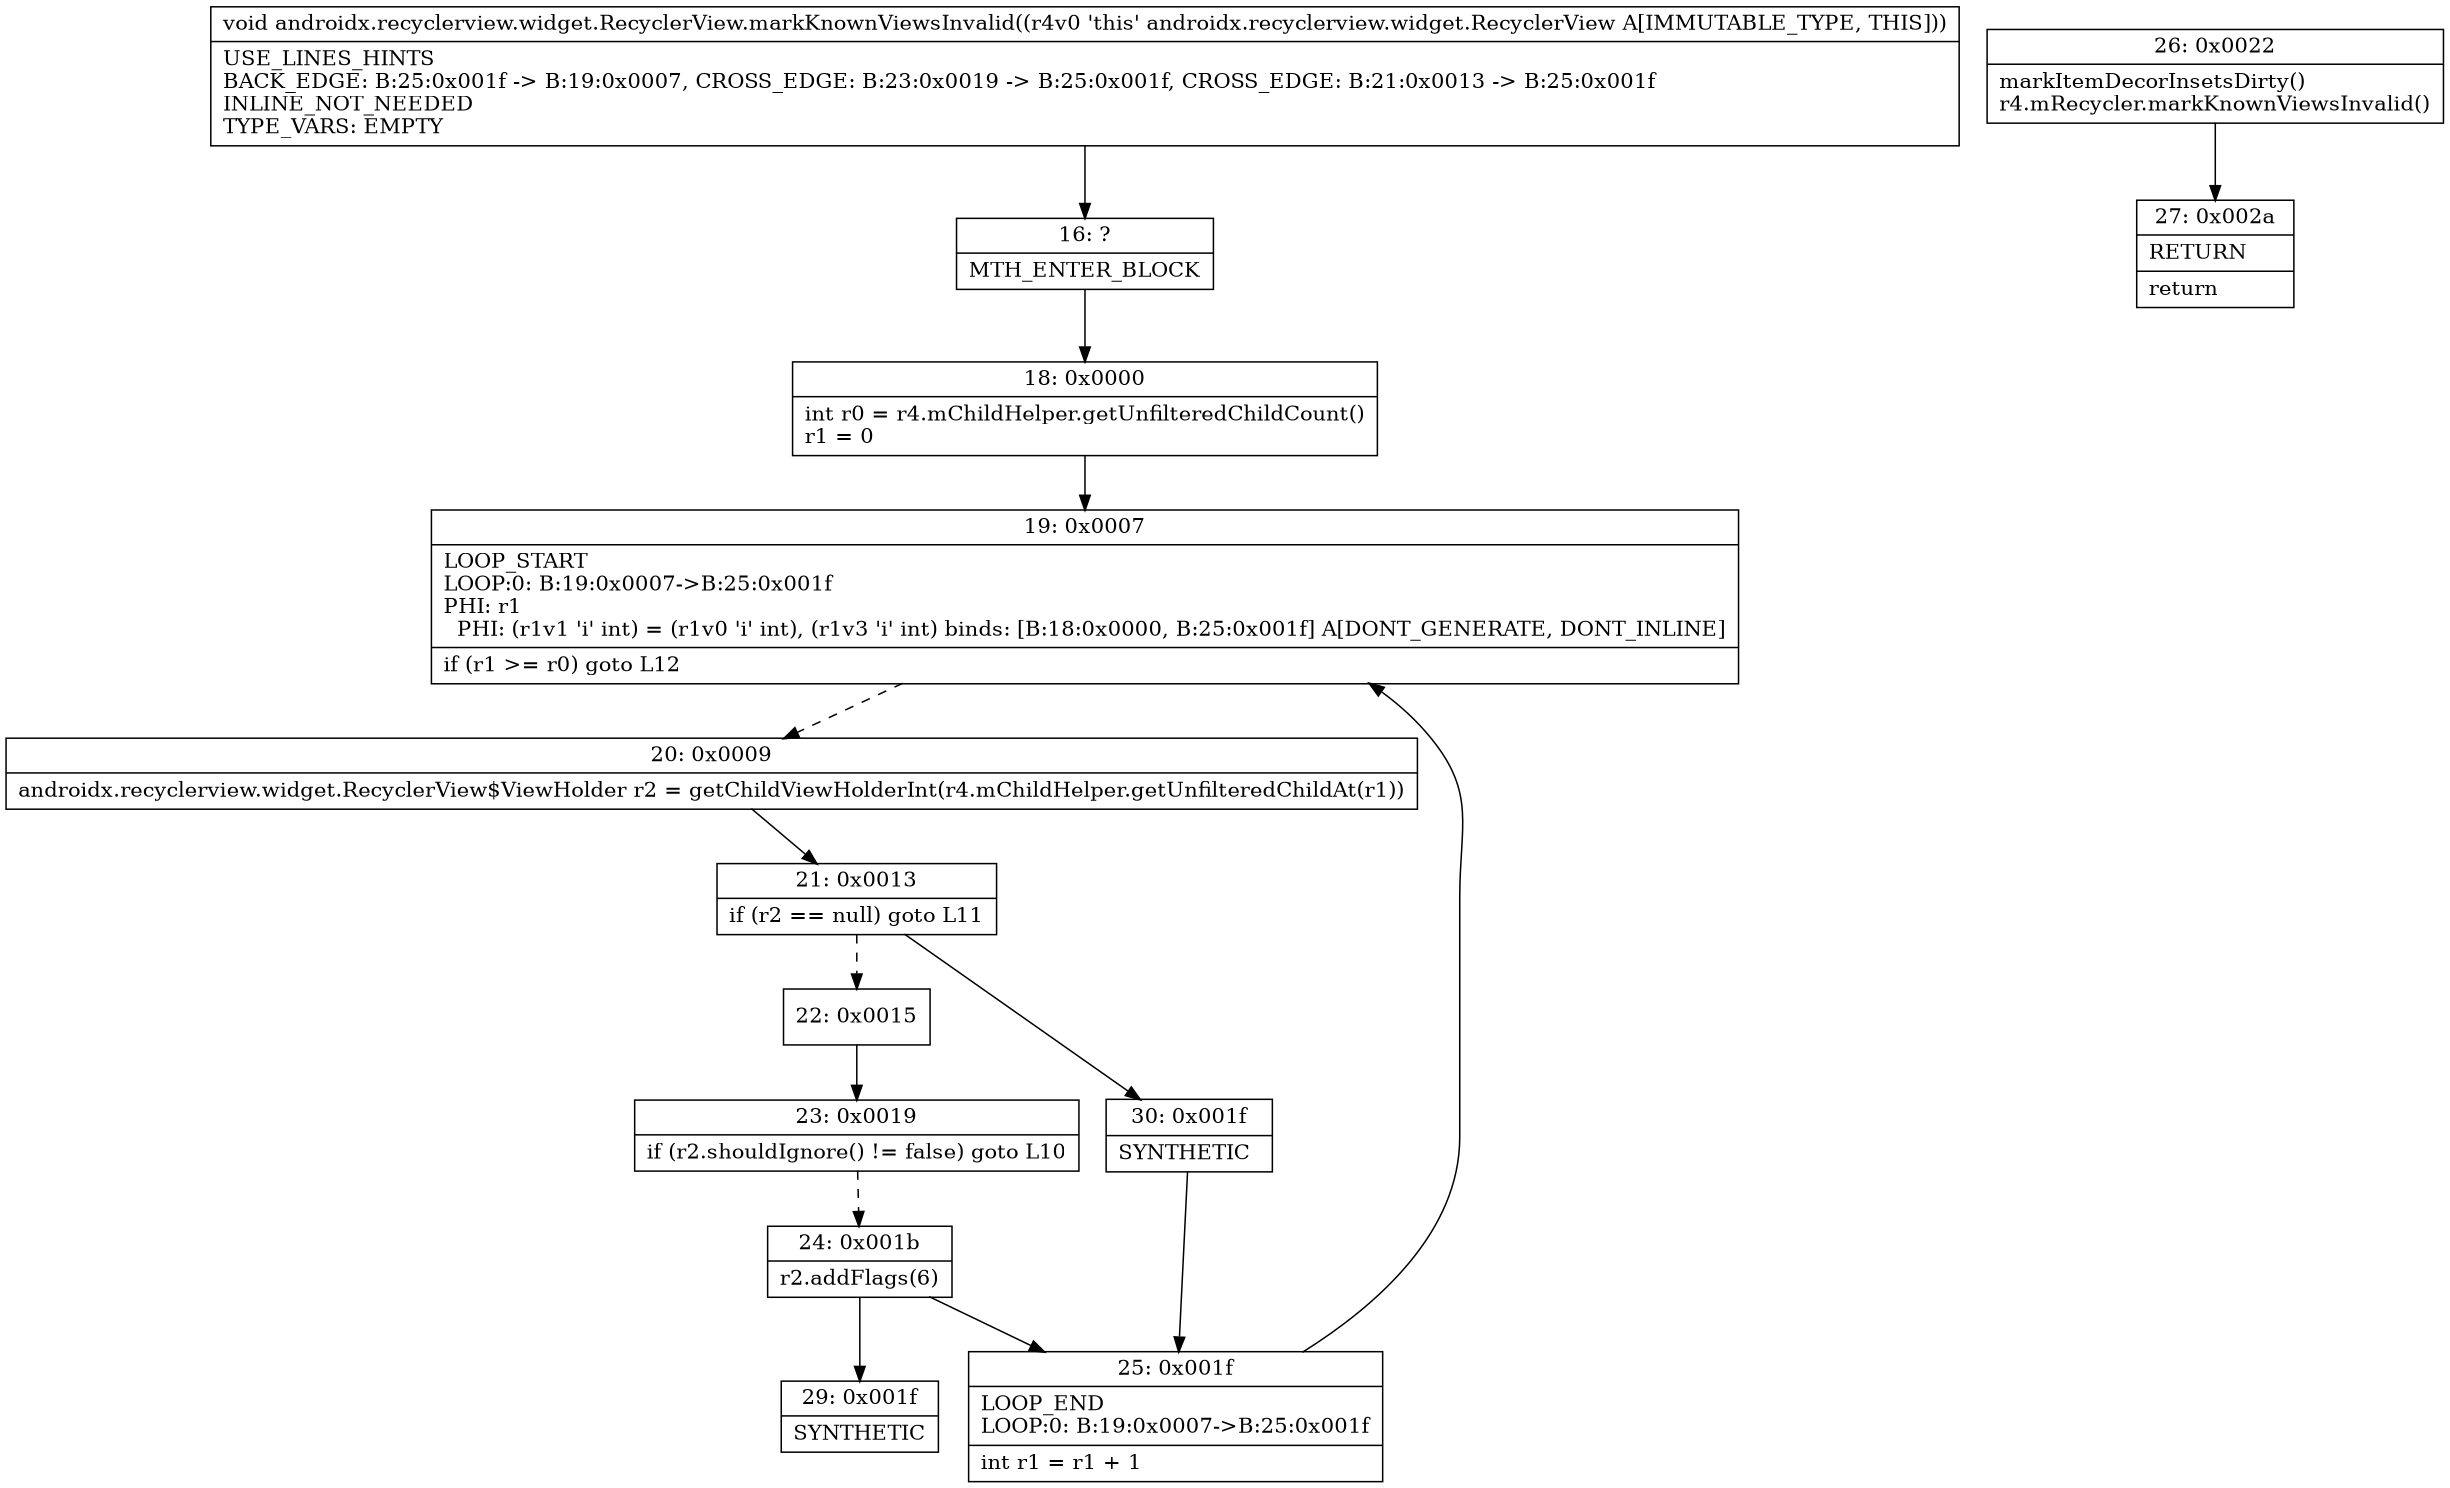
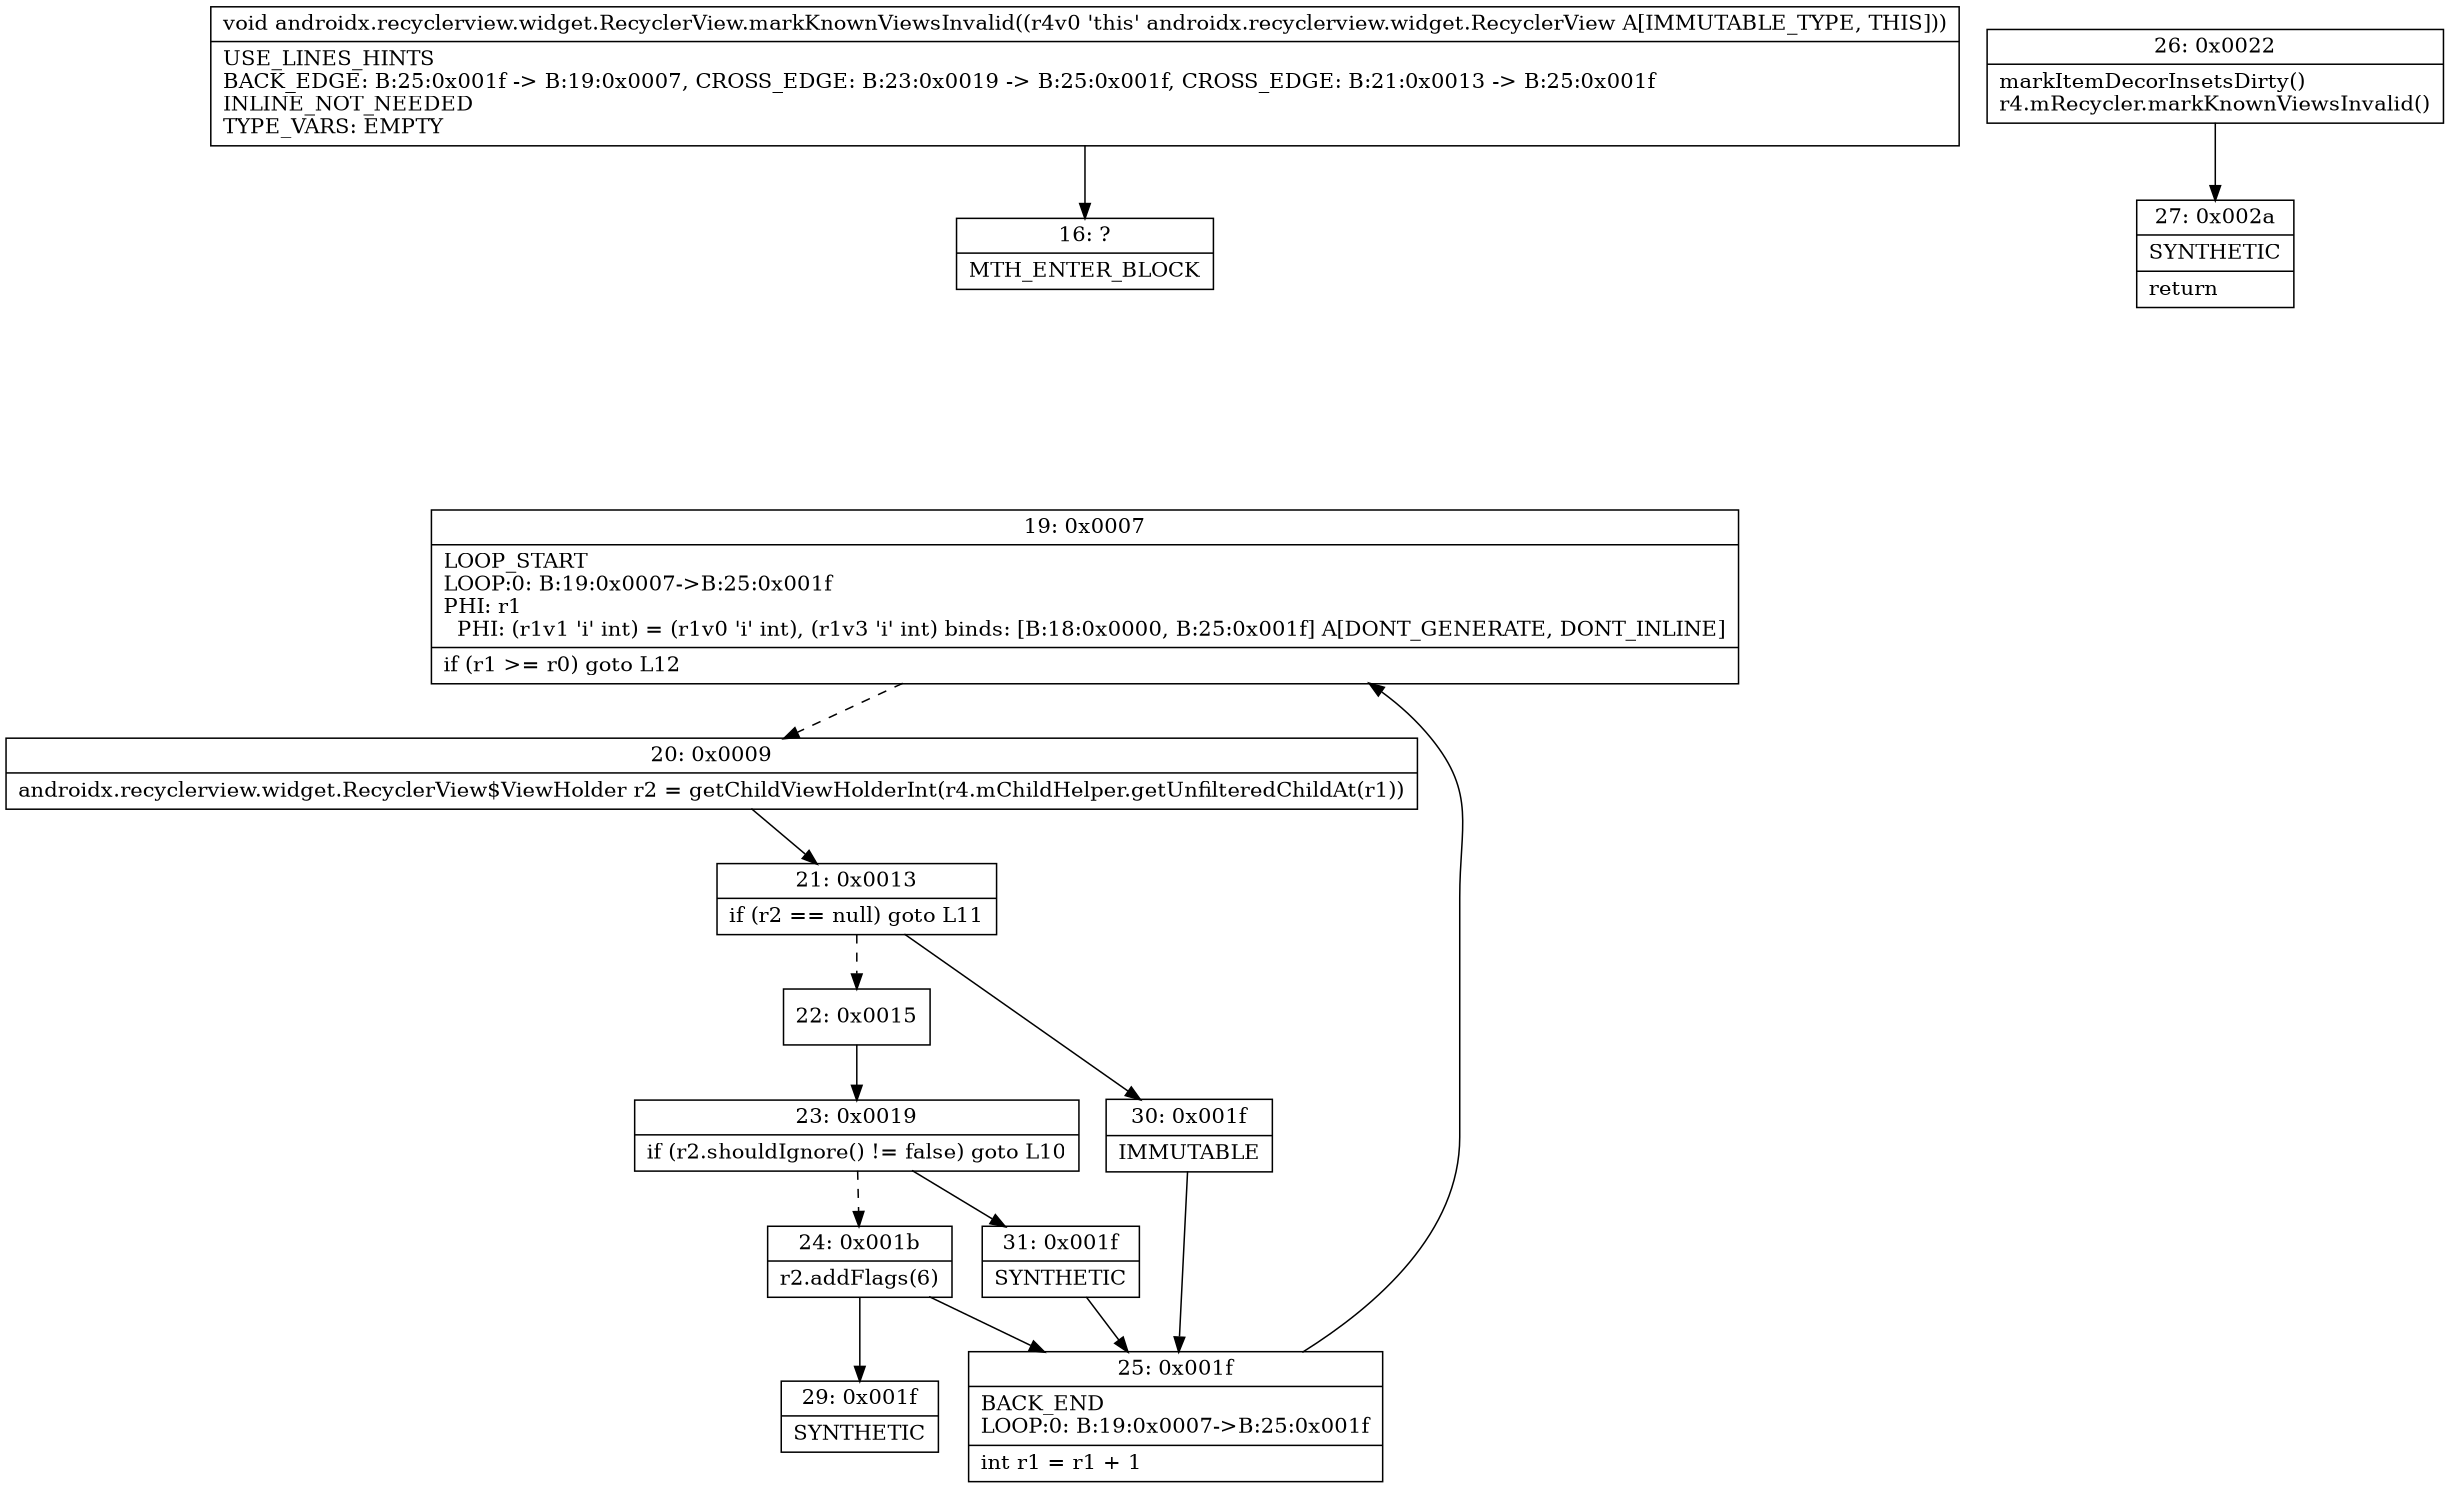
node "27: 0x002a": text "RETURN" -> "SYNTHETIC"
node "18: 0x0000": removed
node "30: 0x001f": text "SYNTHETIC" -> "IMMUTABLE"
node "31: 0x001f": added
node "25: 0x001f": text "LOOP_END" -> "BACK_END"
